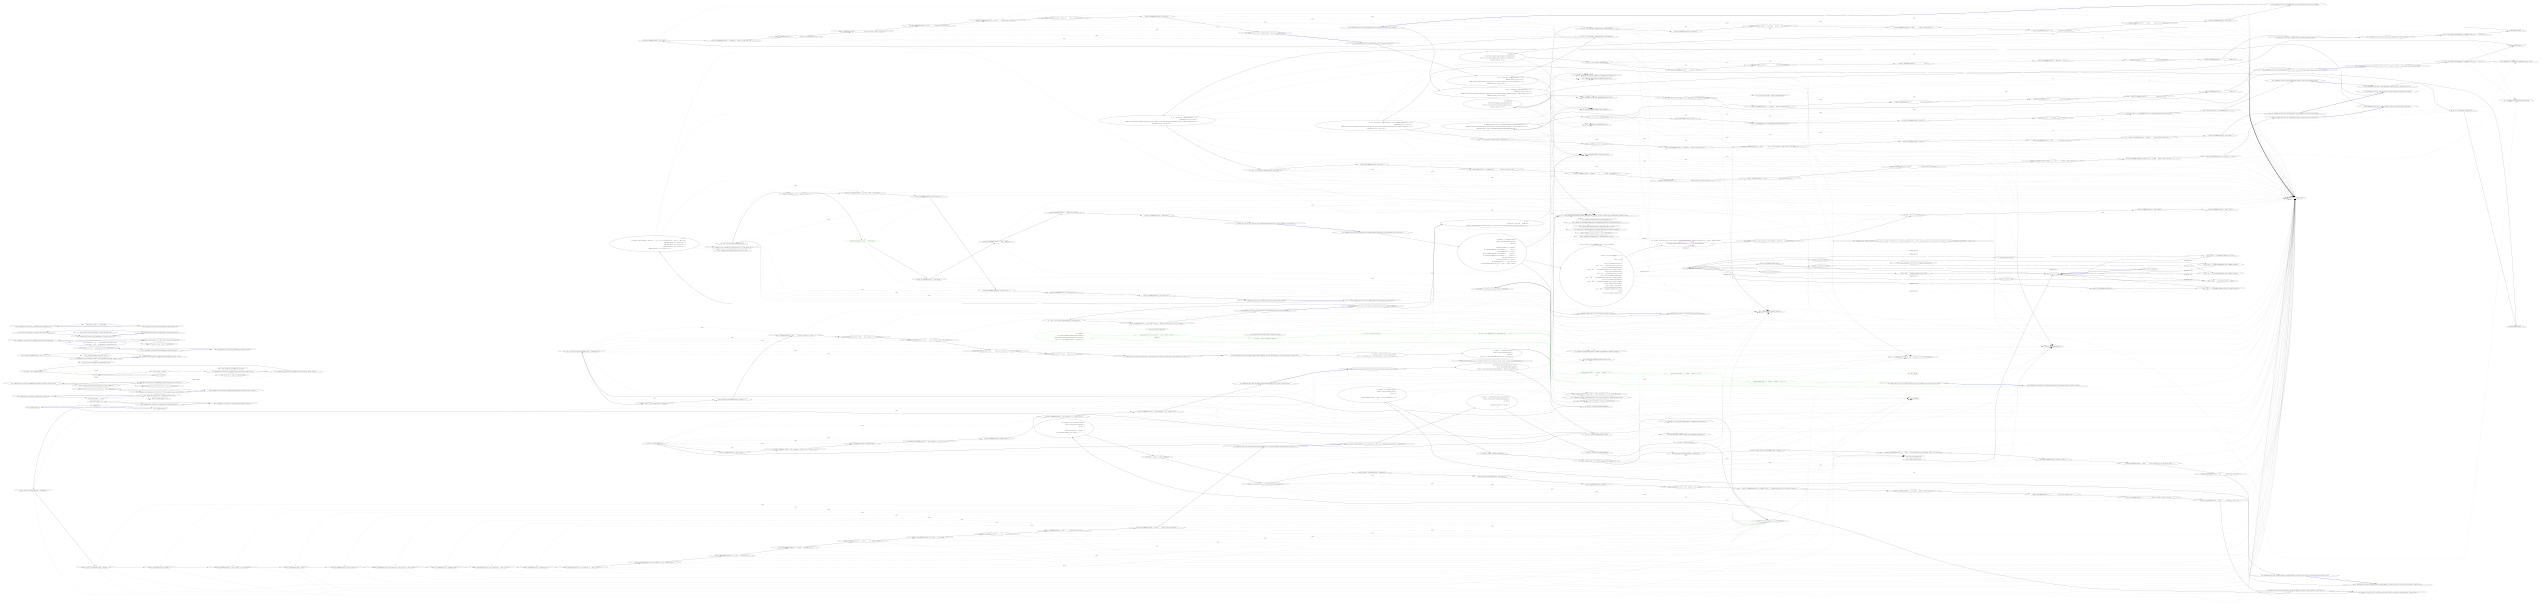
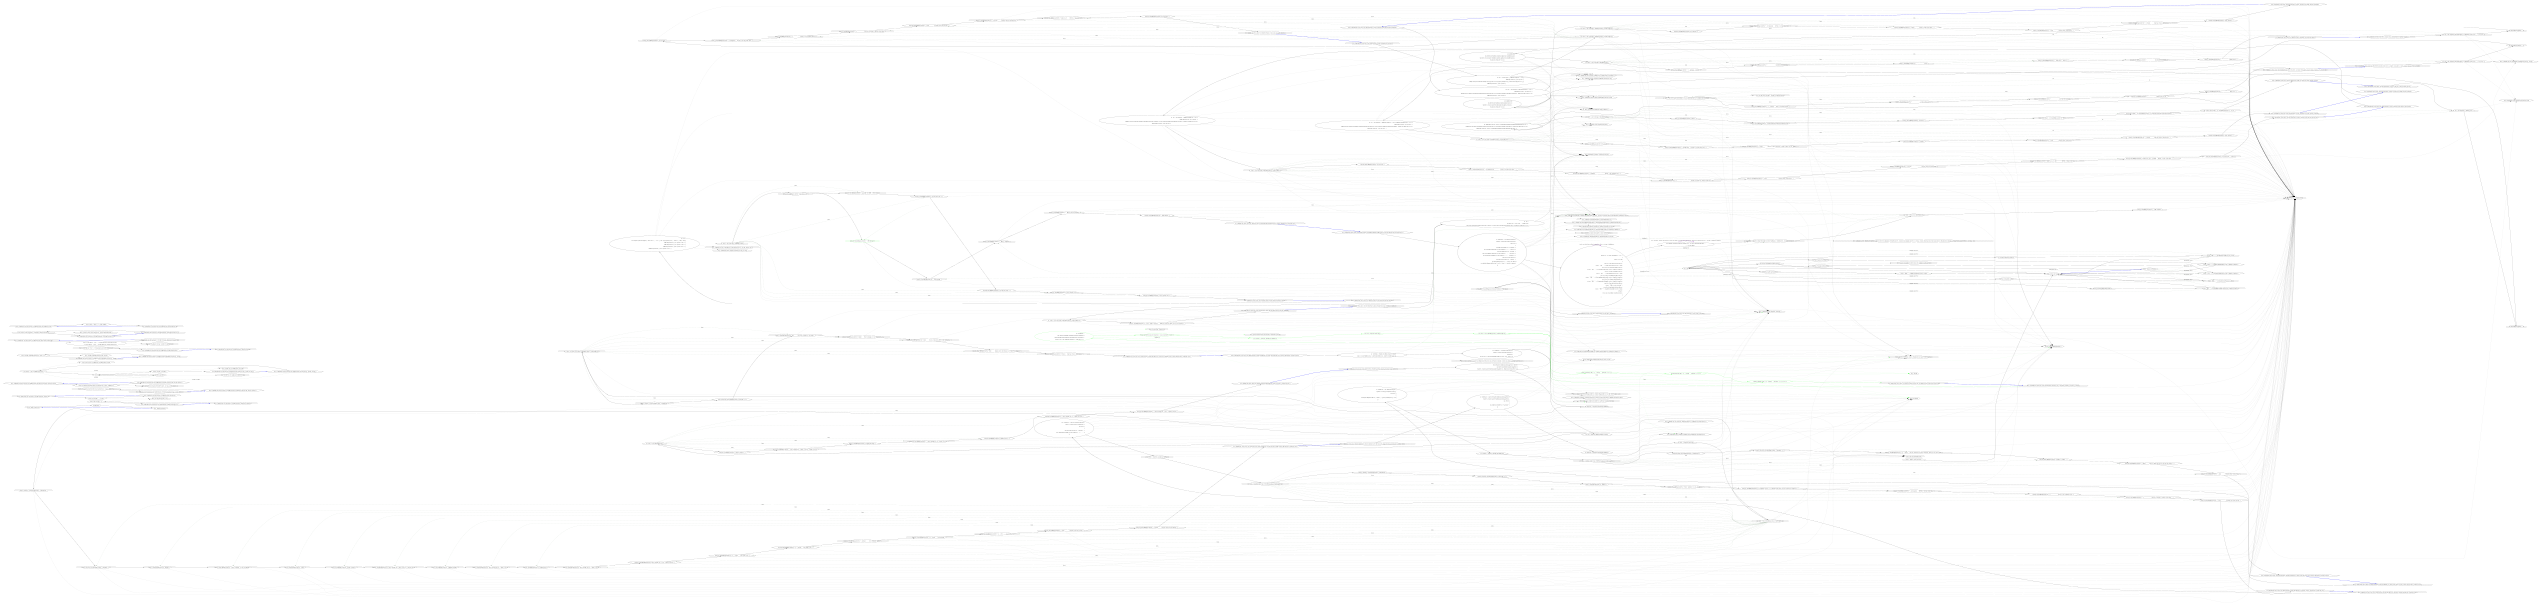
node "lines[1].ShouldBeEquivalentTo(''  ERR x, switch'')": removed
